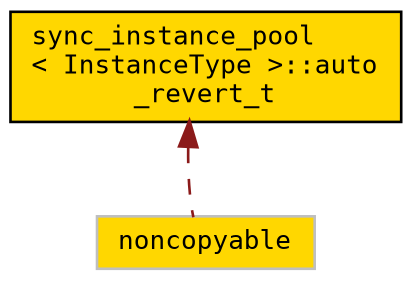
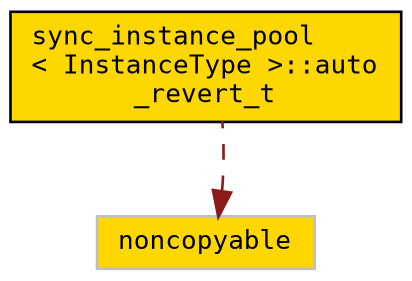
edge "noncopyable" -> "sync_instance_pool < InstanceType >::auto _revert_t": reversed
